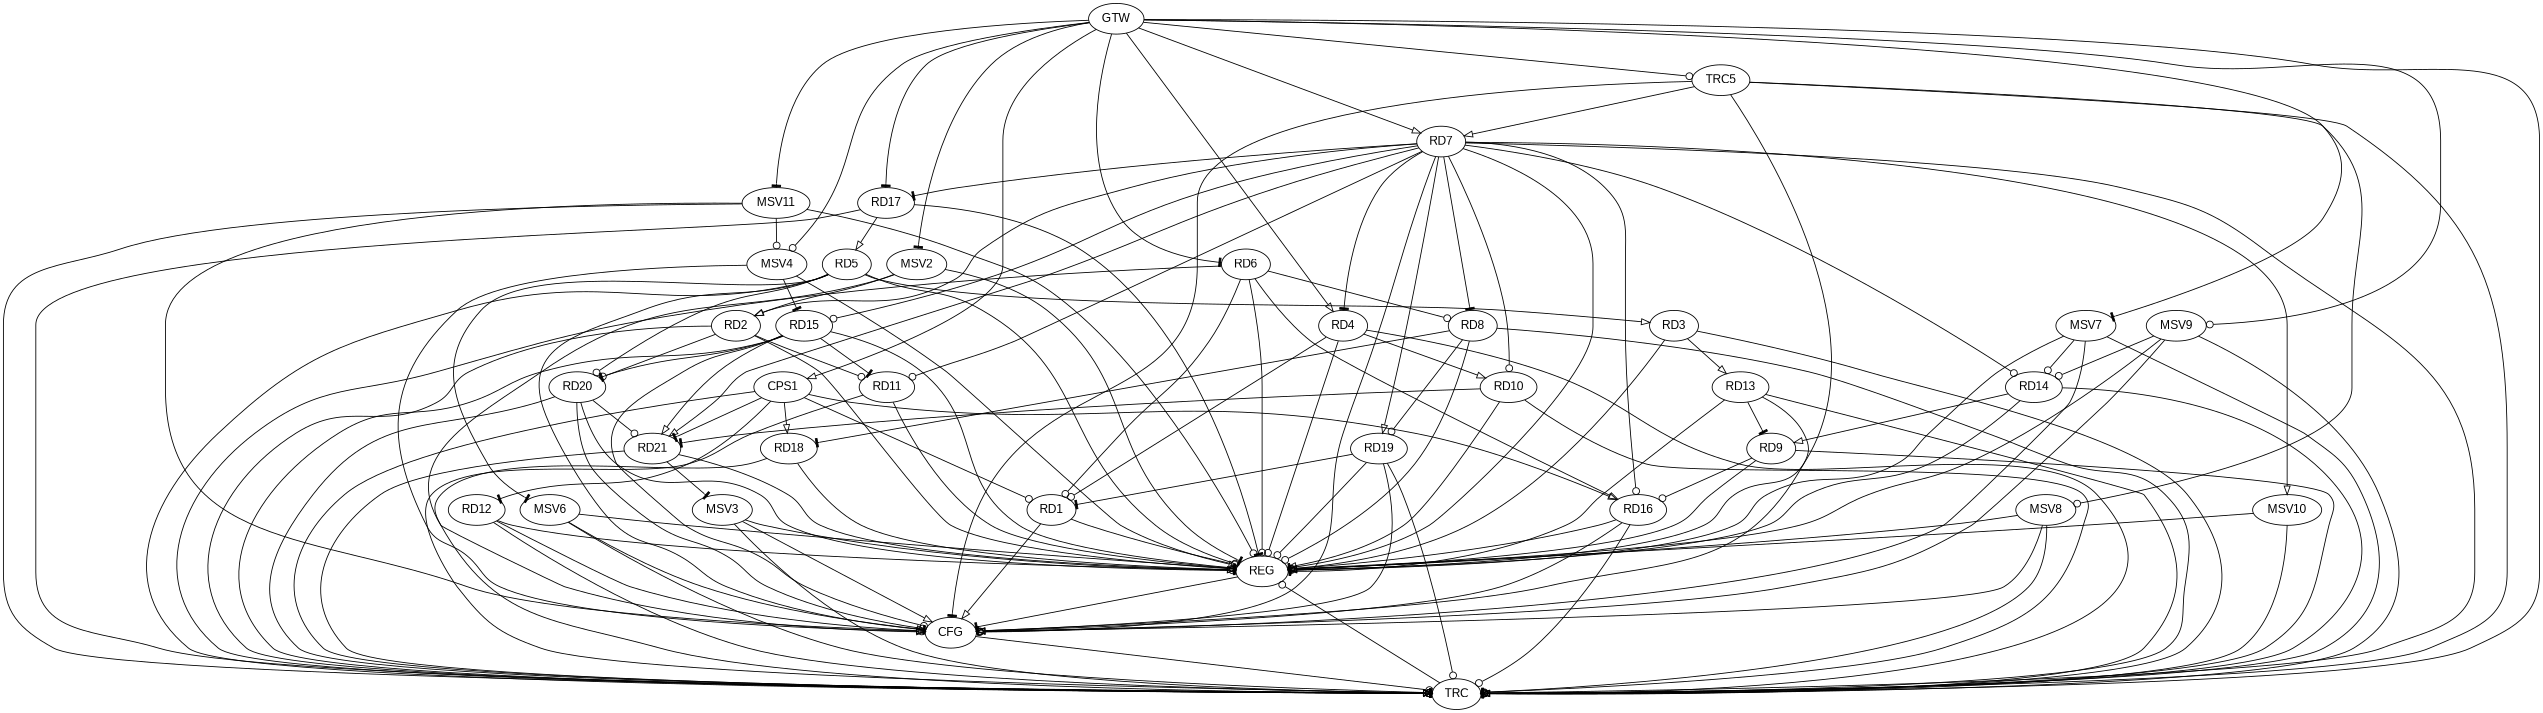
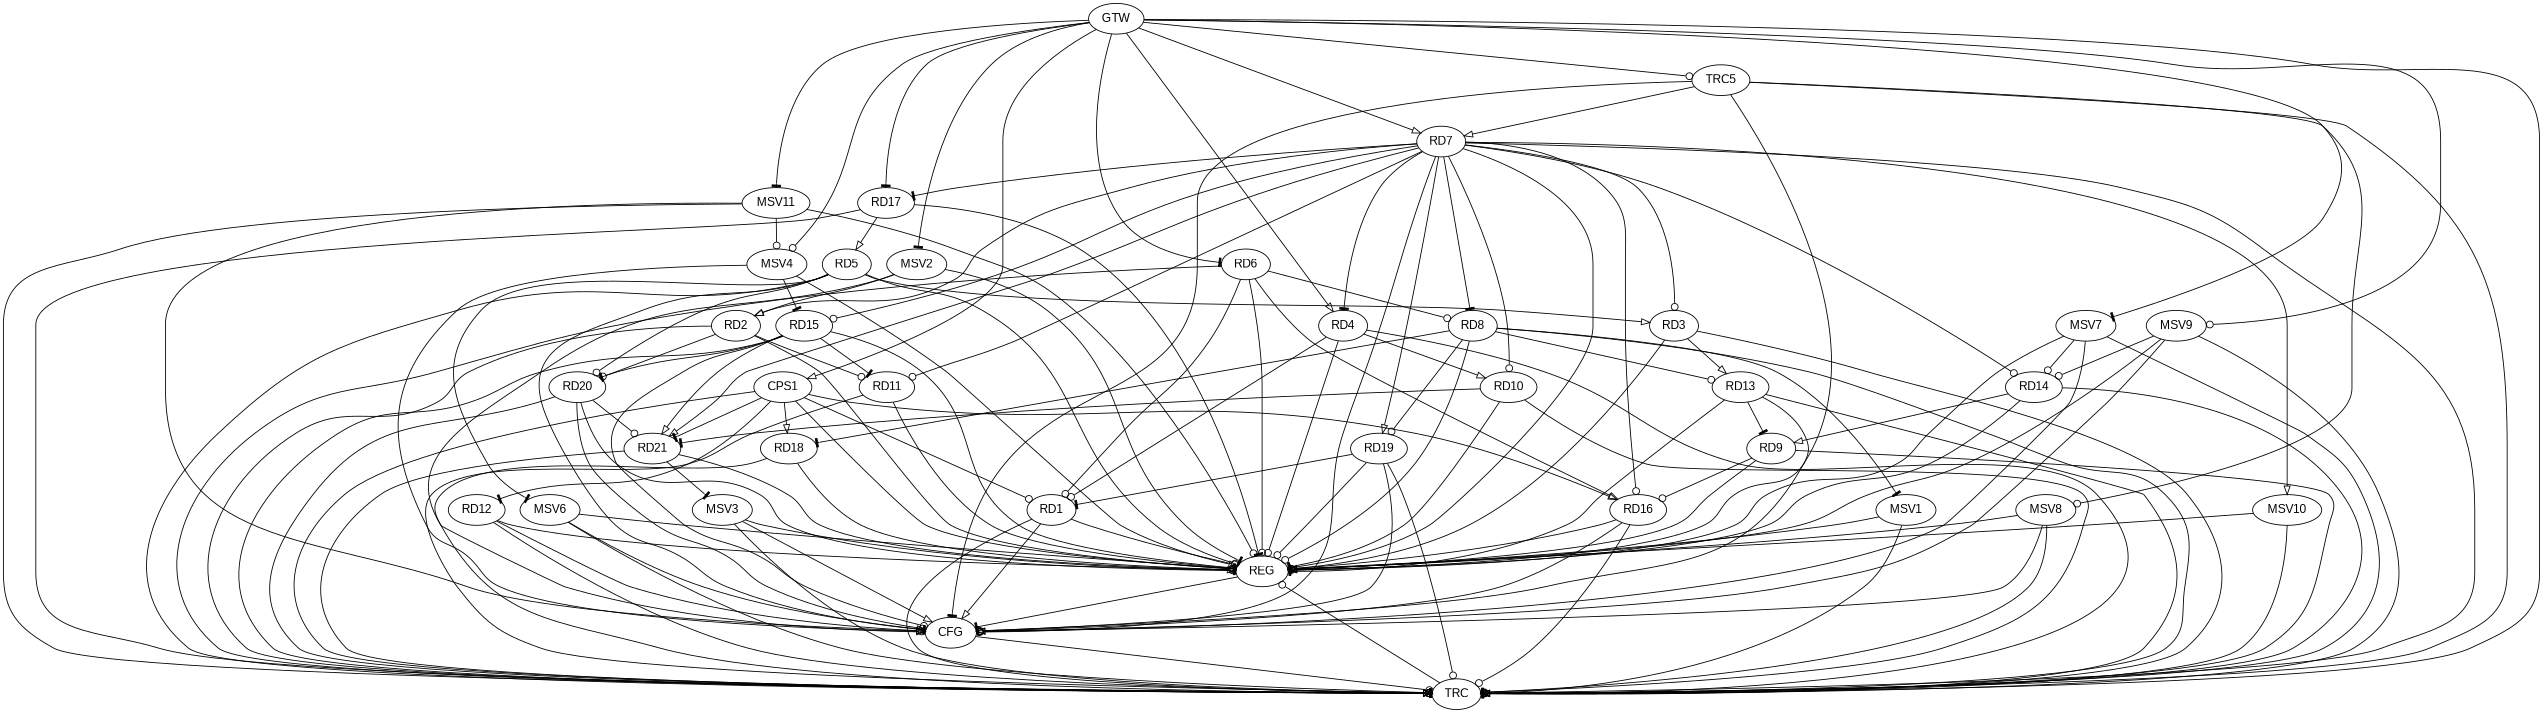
edge "RD7" -> "RD3": added
edge "RD8" -> "RD13": added
node "MSV1": added
edge "RD10" -> "REG": arrowhead onormal -> tee
edge "CPS1" -> "REG": added
edge "RD18" -> "REG": arrowhead onormal -> odot
edge "RD19" -> "CFG": arrowhead onormal -> odot
edge "RD1" -> "TRC": added
